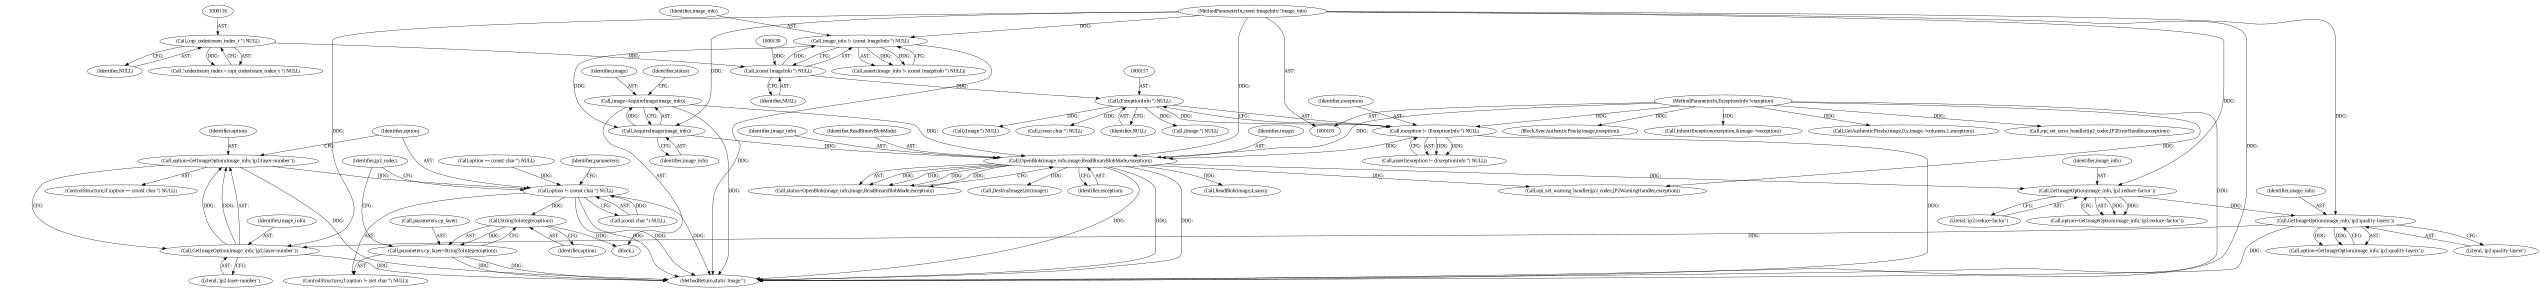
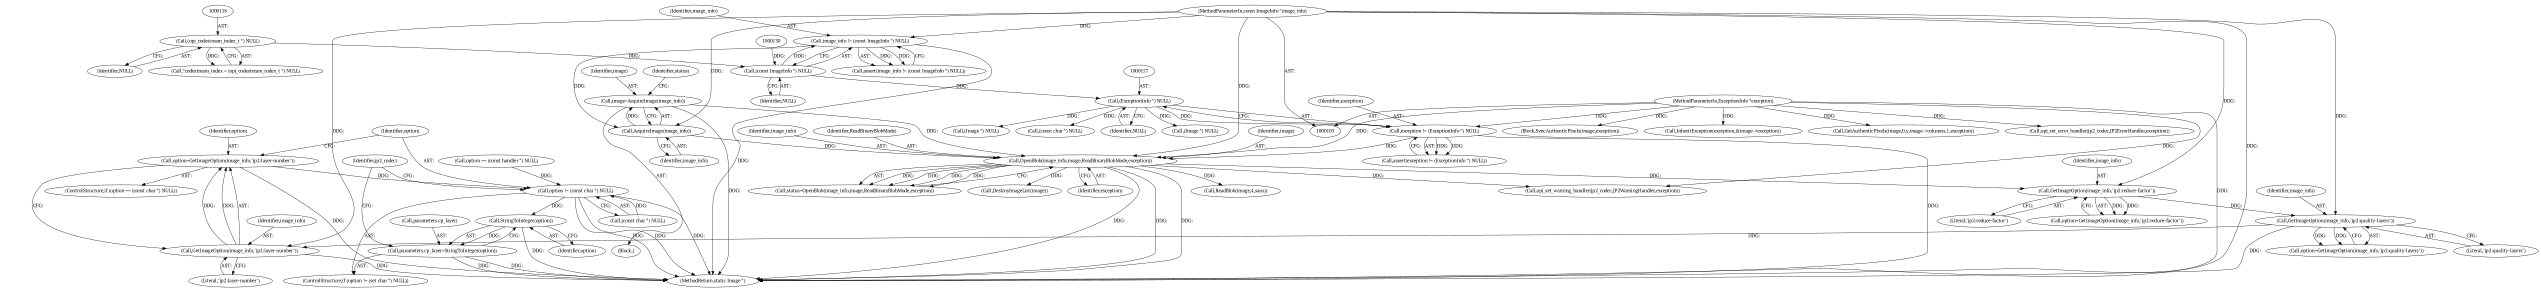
node "(Call,option == (const char *) NULL)": label "(Call,option == (const char *) NULL)" -> "(Call,option == (const handler *) NULL)"
node "(Identifier,parameters)": removed
edge "(Call,StringToInteger(option))" -> "(Block,)": now "(Call,StringToInteger(option))" -> "(MethodReturn,static Image *)"
